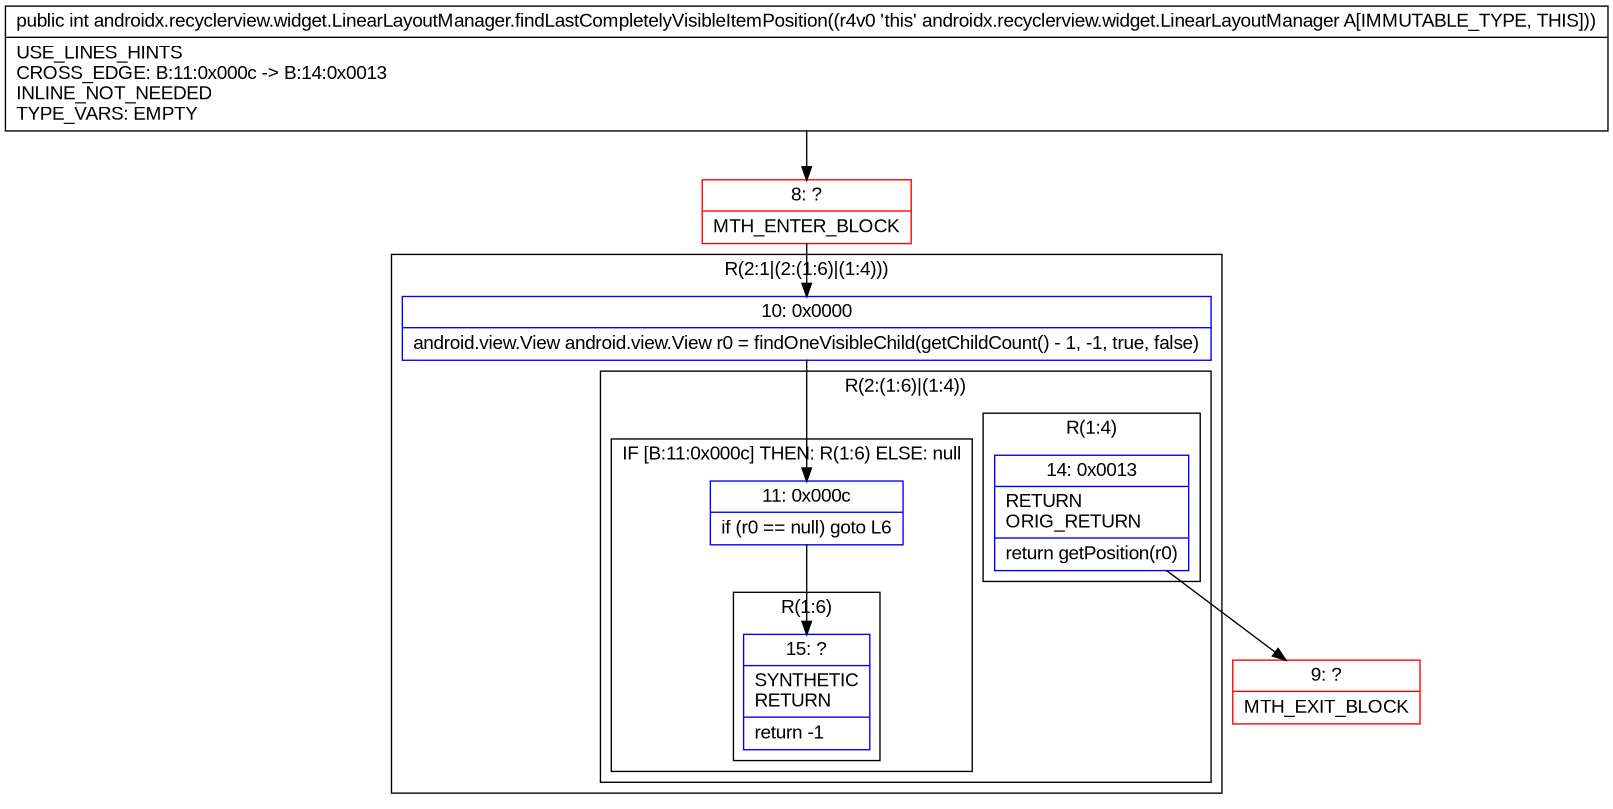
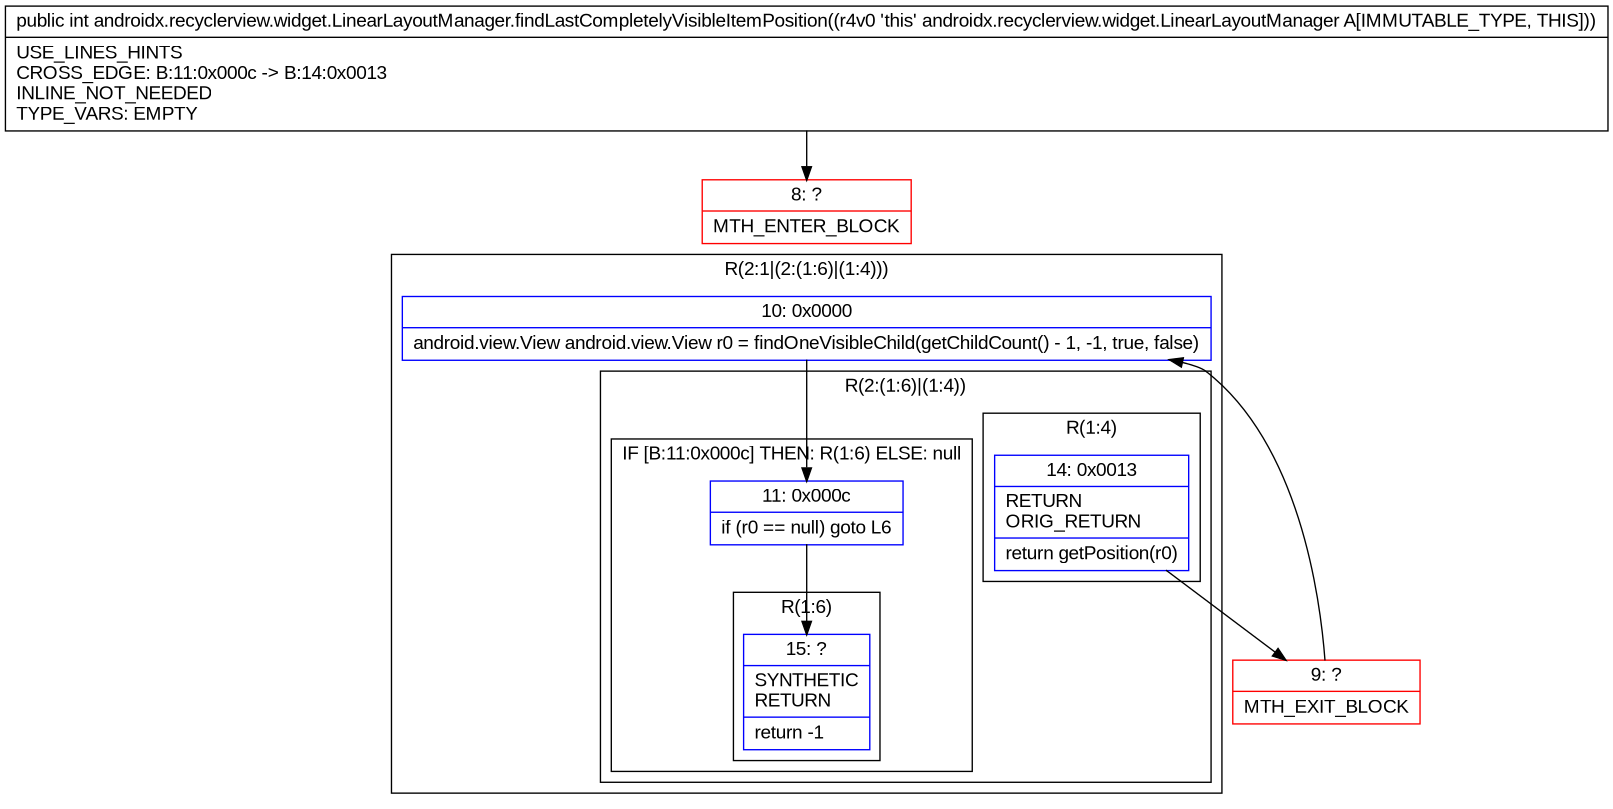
edge "8: ?" -> "10: 0x0000": now "9: ?" -> "10: 0x0000"
